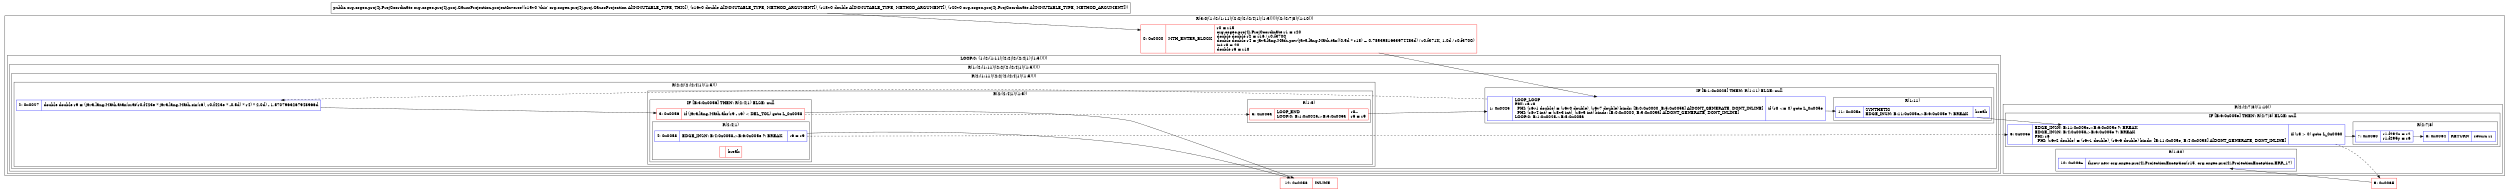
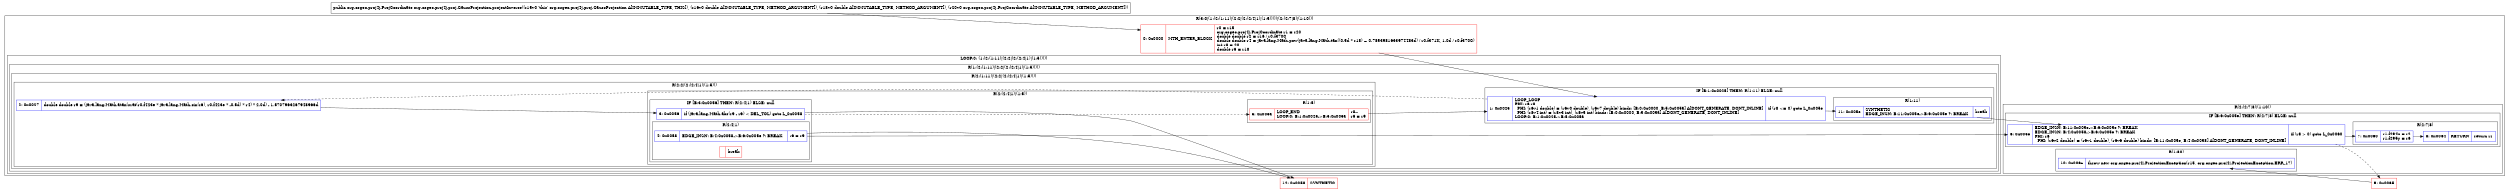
node "3: 0x0056": color red -> blue
edge "4: 0x0058" -> "6: 0x005e": style dashed -> solid
node "12: 0x0058": text "INLINE" -> "SYNTHETIC"
